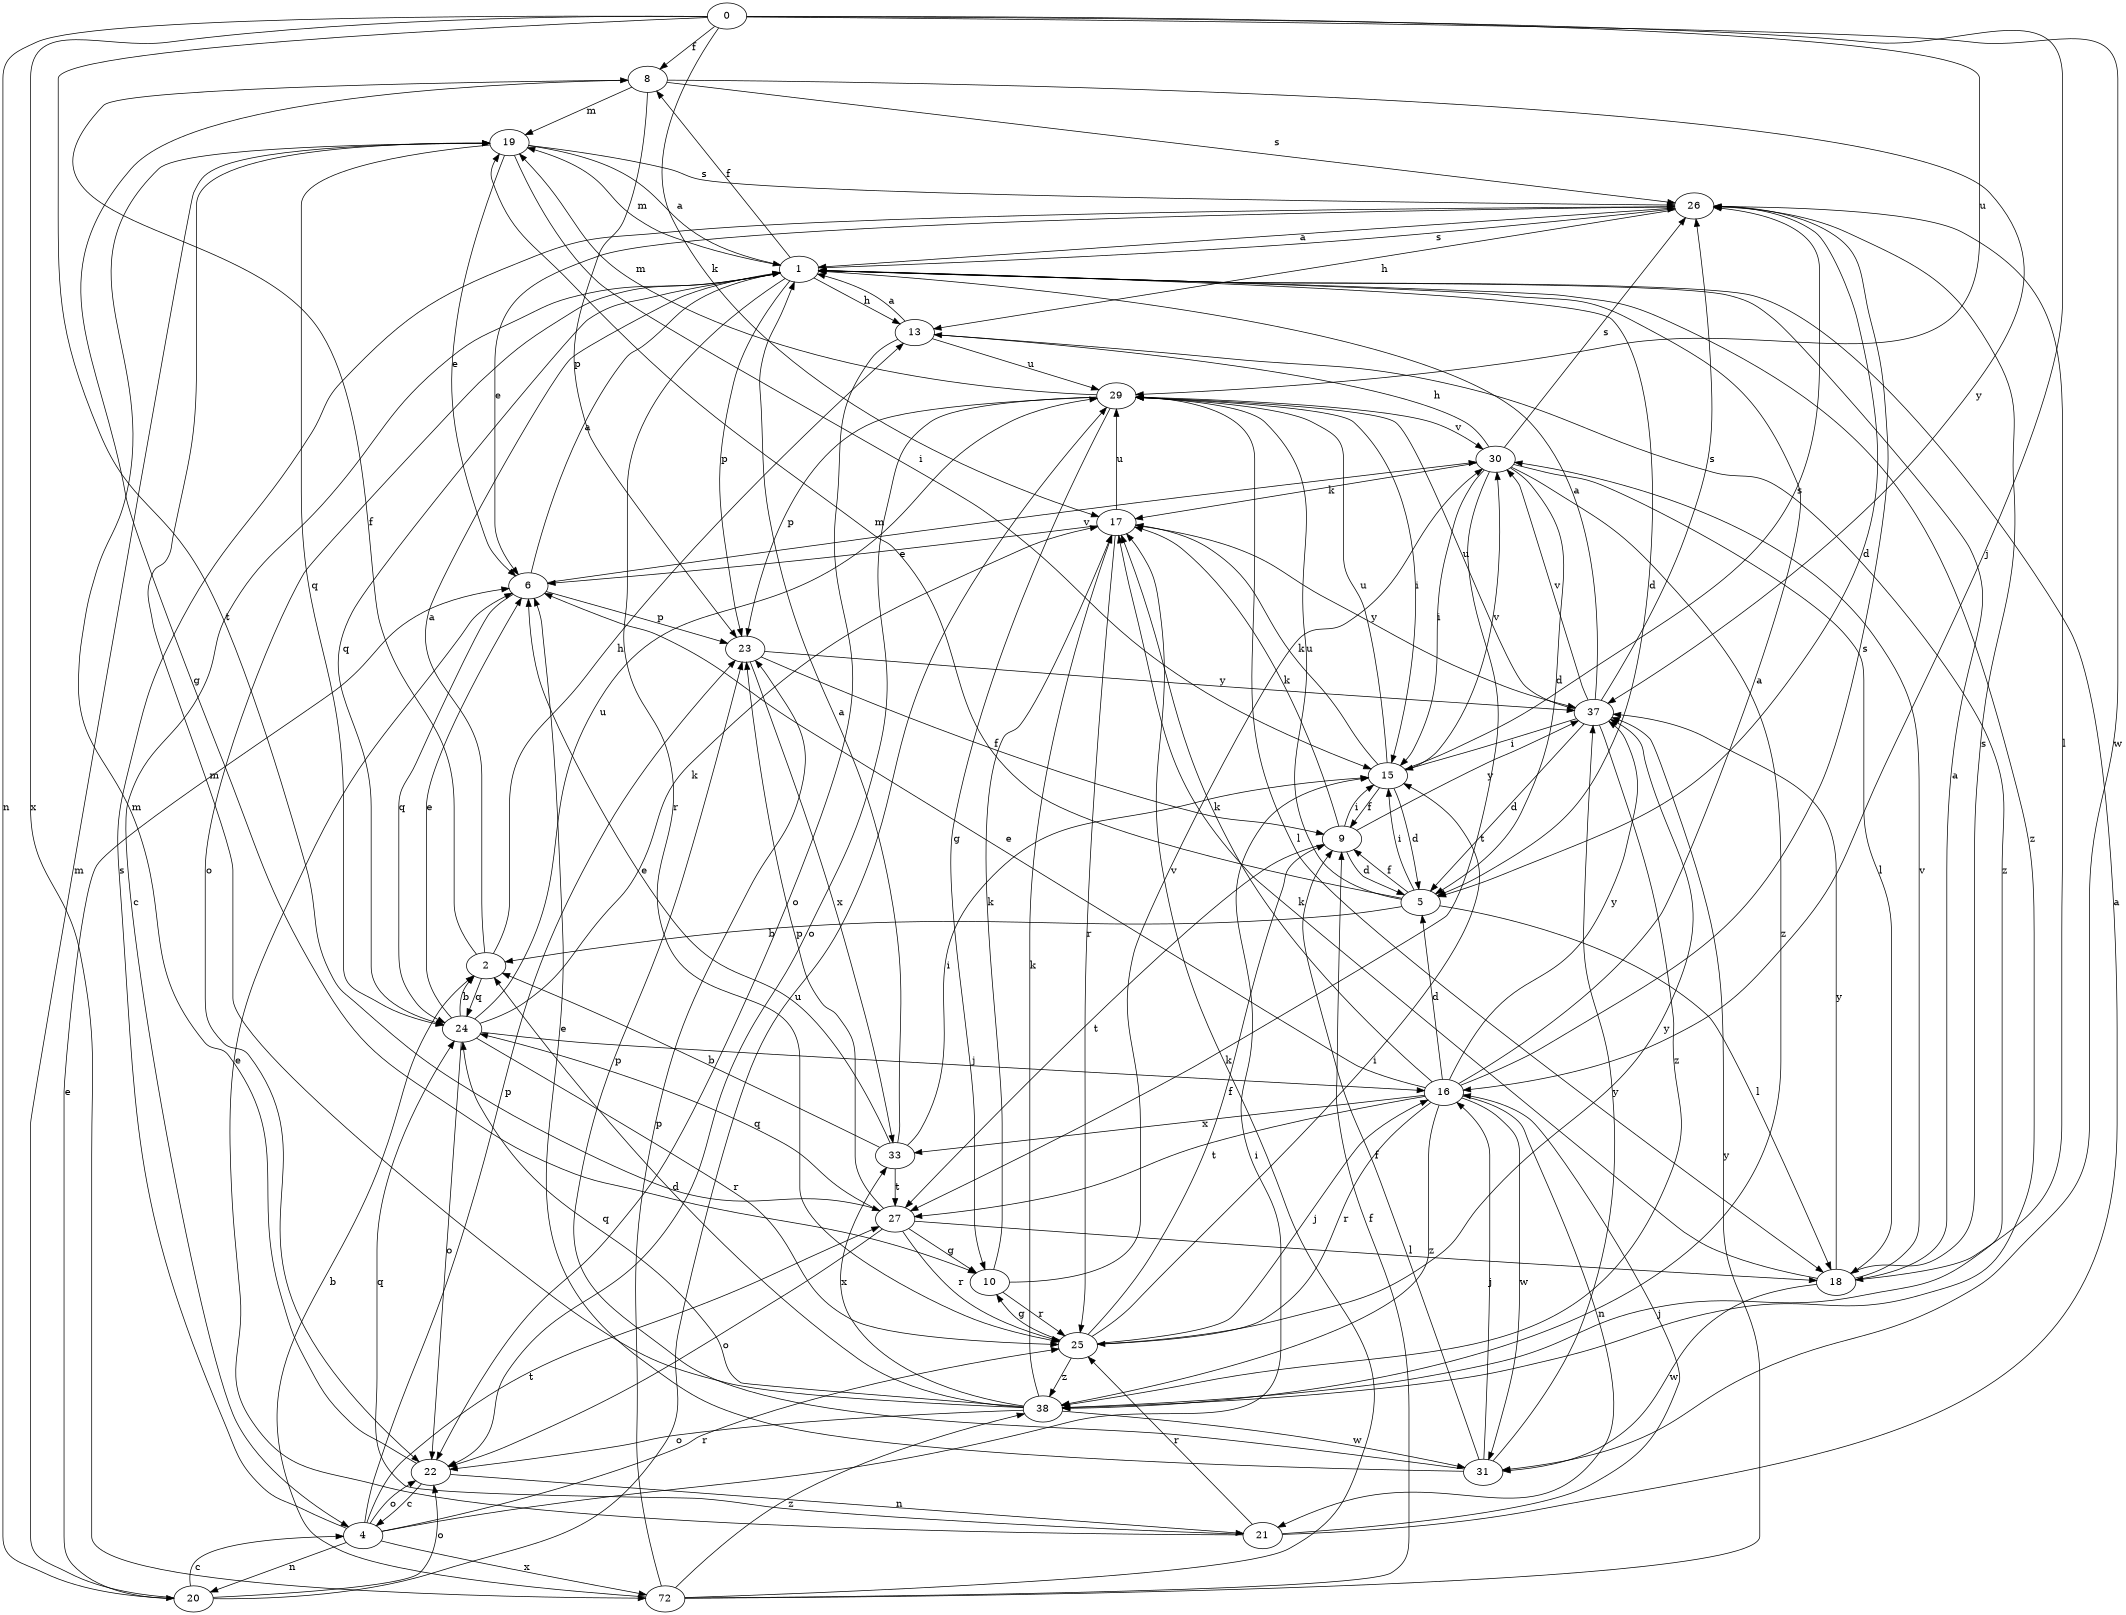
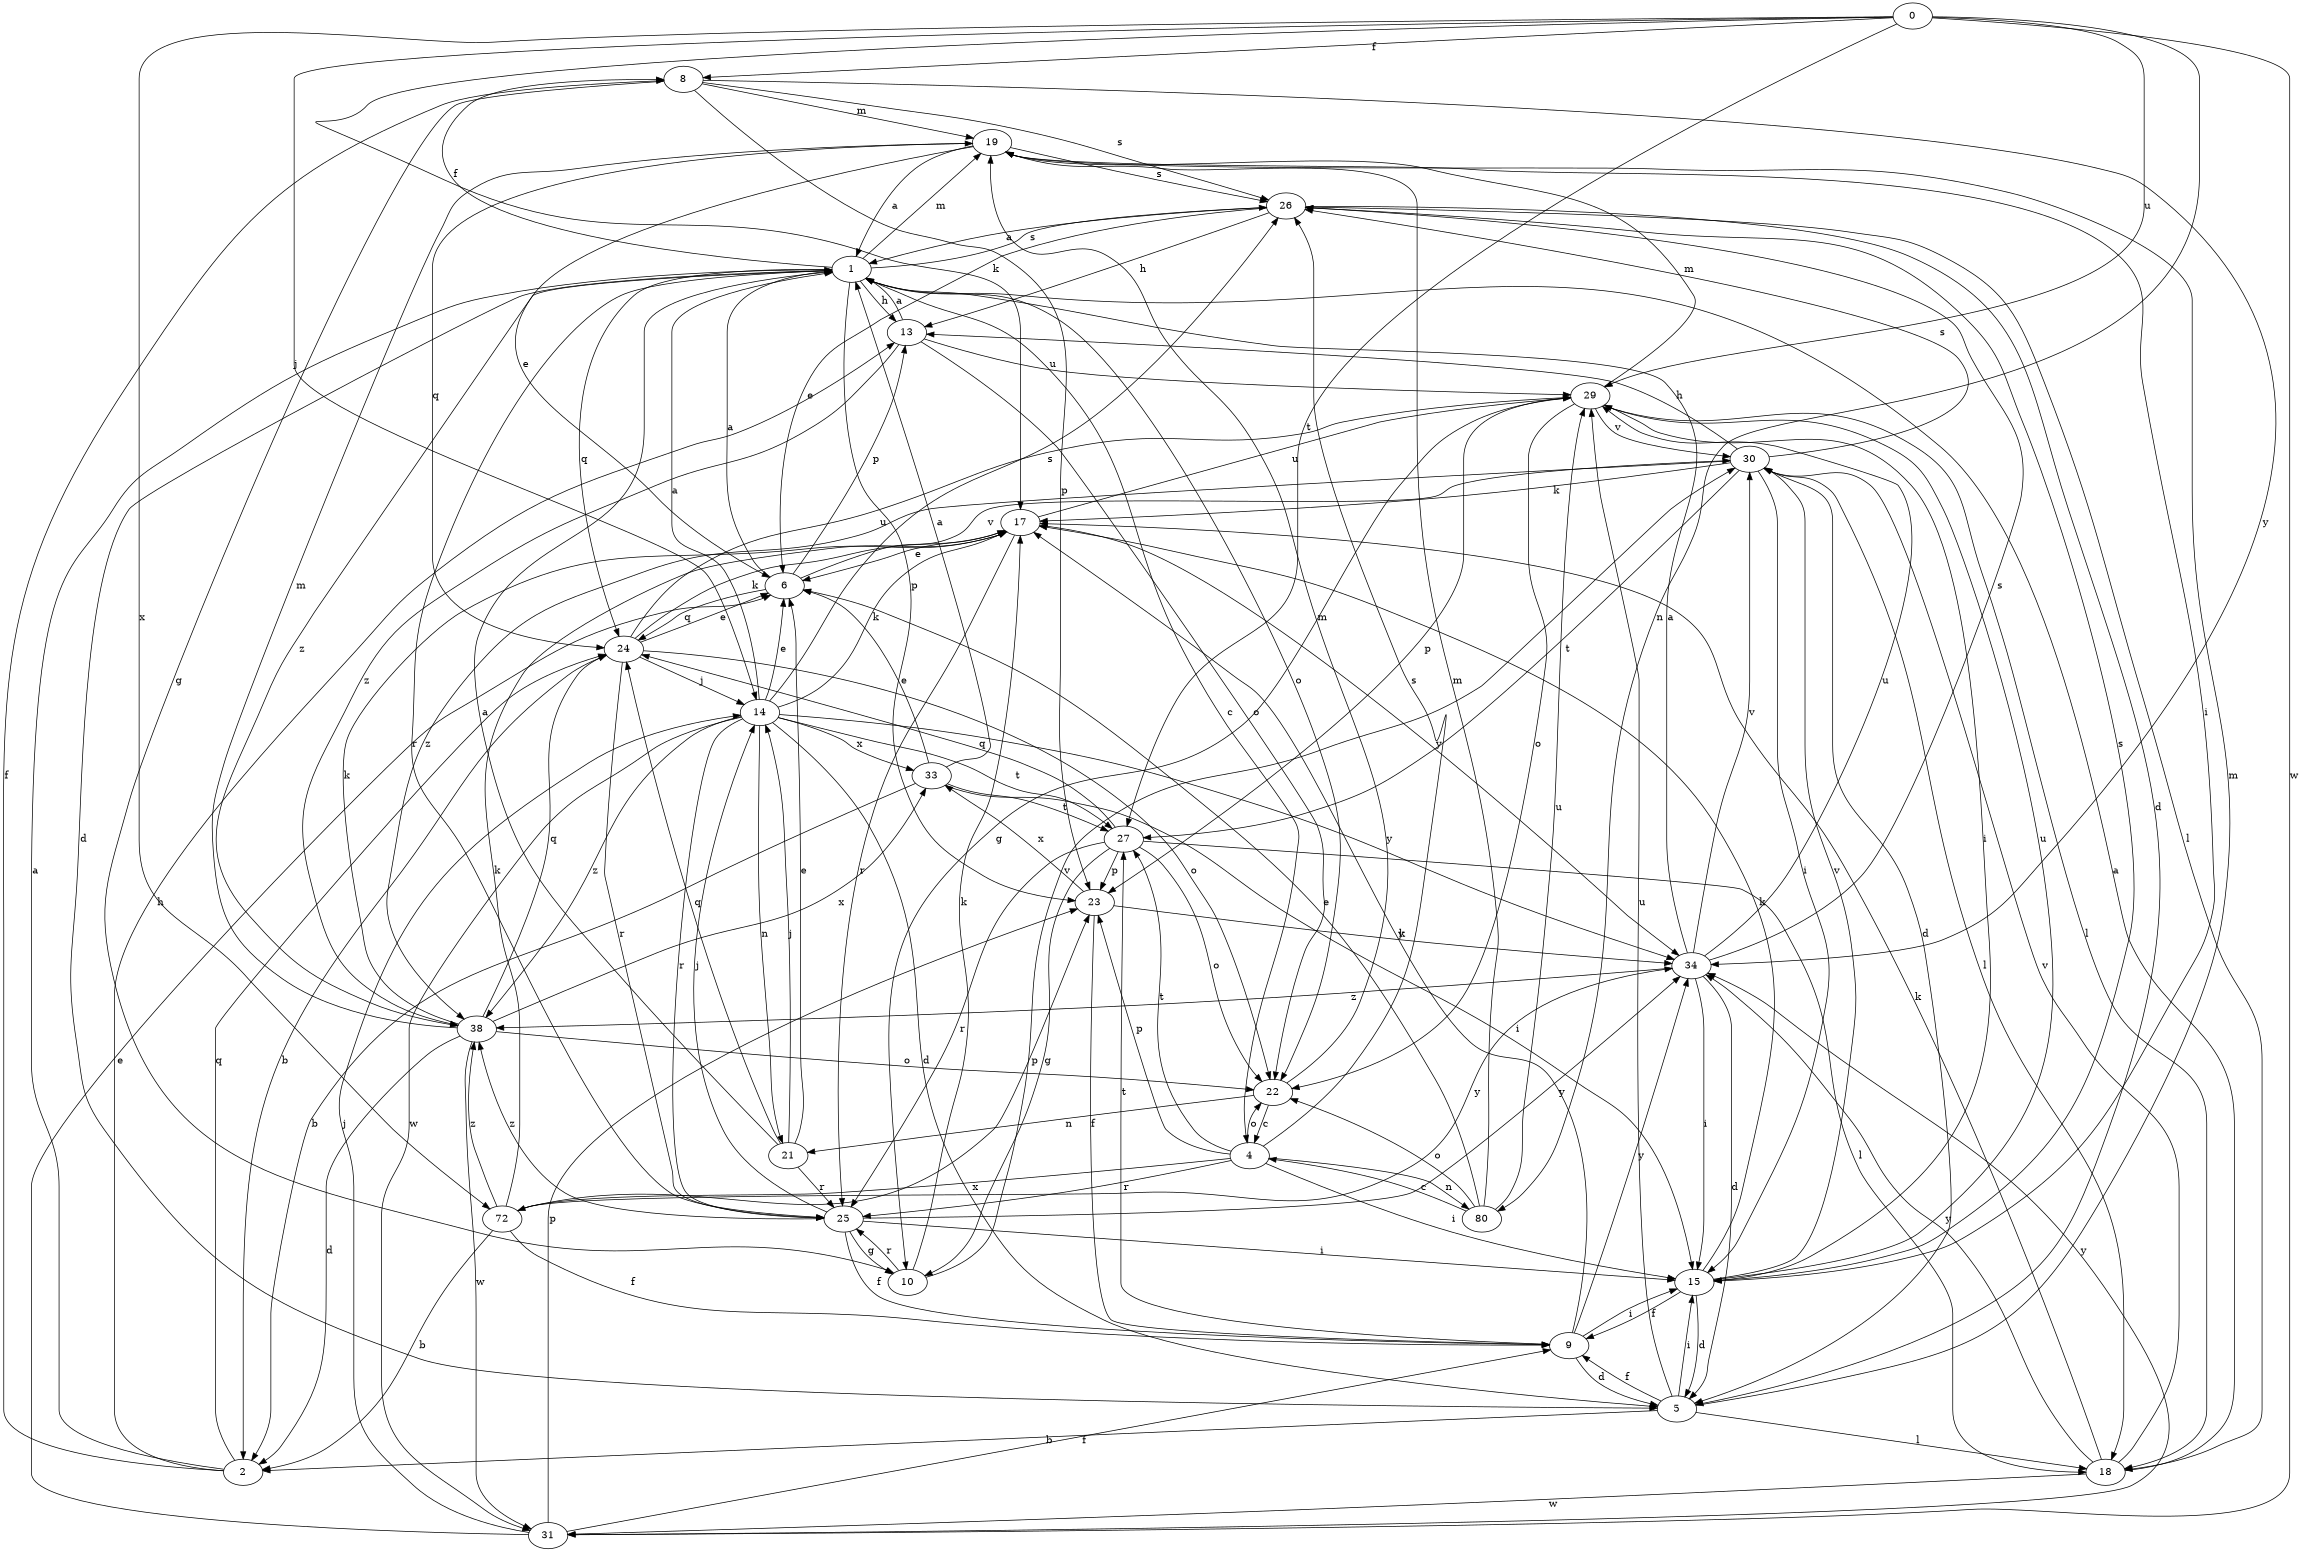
edge "6" -> "23": now "6" -> "13"
edge "18" -> "26": removed, label "s"
node "37": label "37" -> "34"
node "16": label "16" -> "14"
node "20": label "20" -> "80"
